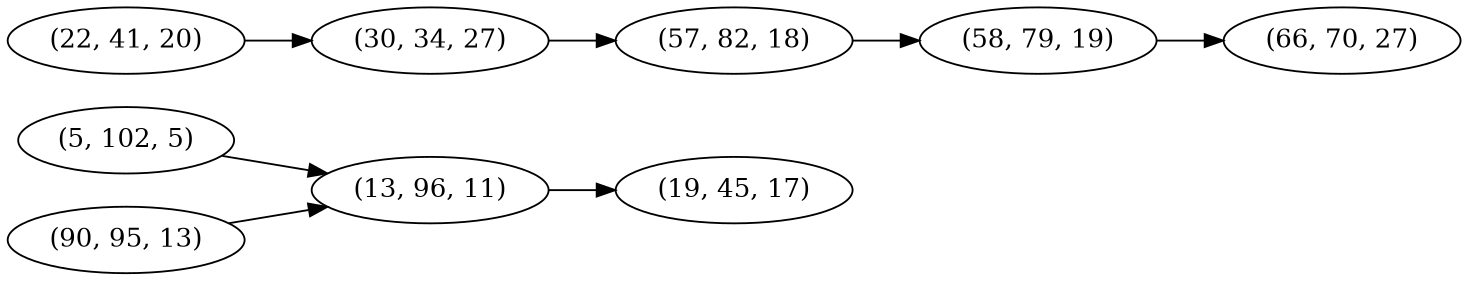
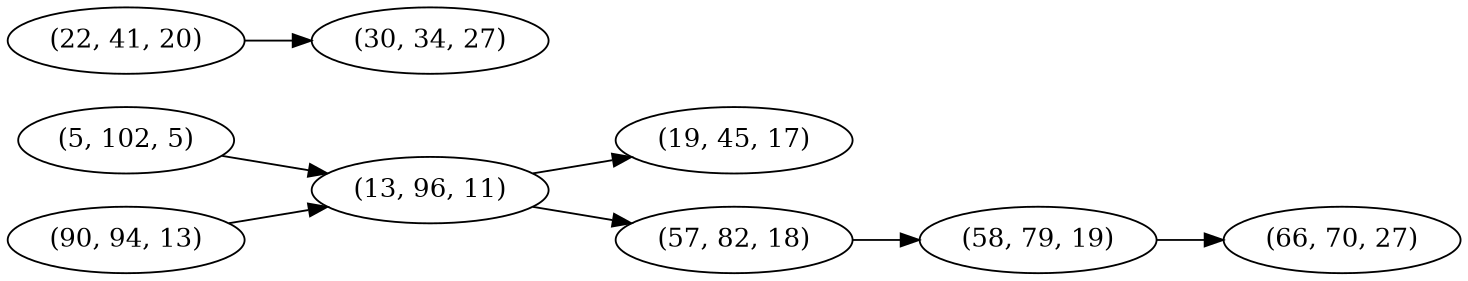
edge "(30, 34, 27)" -> "(57, 82, 18)": now "(13, 96, 11)" -> "(57, 82, 18)"
node "(90, 95, 13)": label "(90, 95, 13)" -> "(90, 94, 13)"
